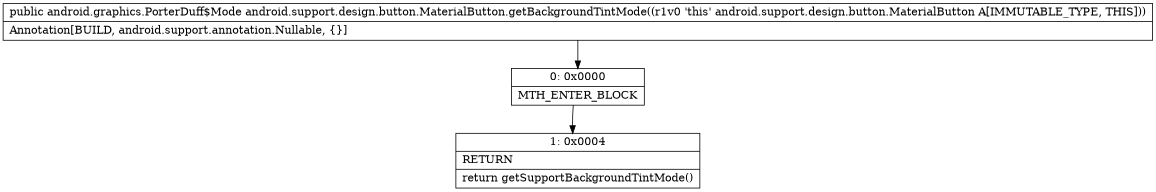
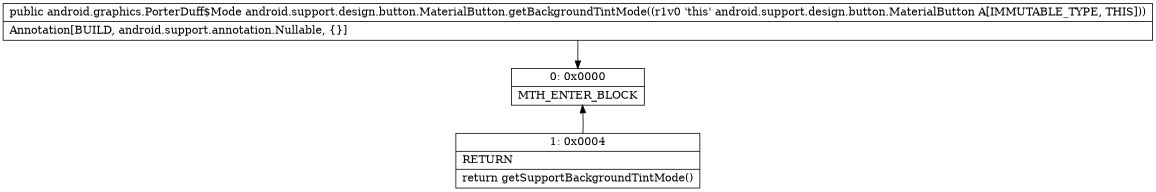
edge "0: 0x0000" -> "1: 0x0004": reversed
